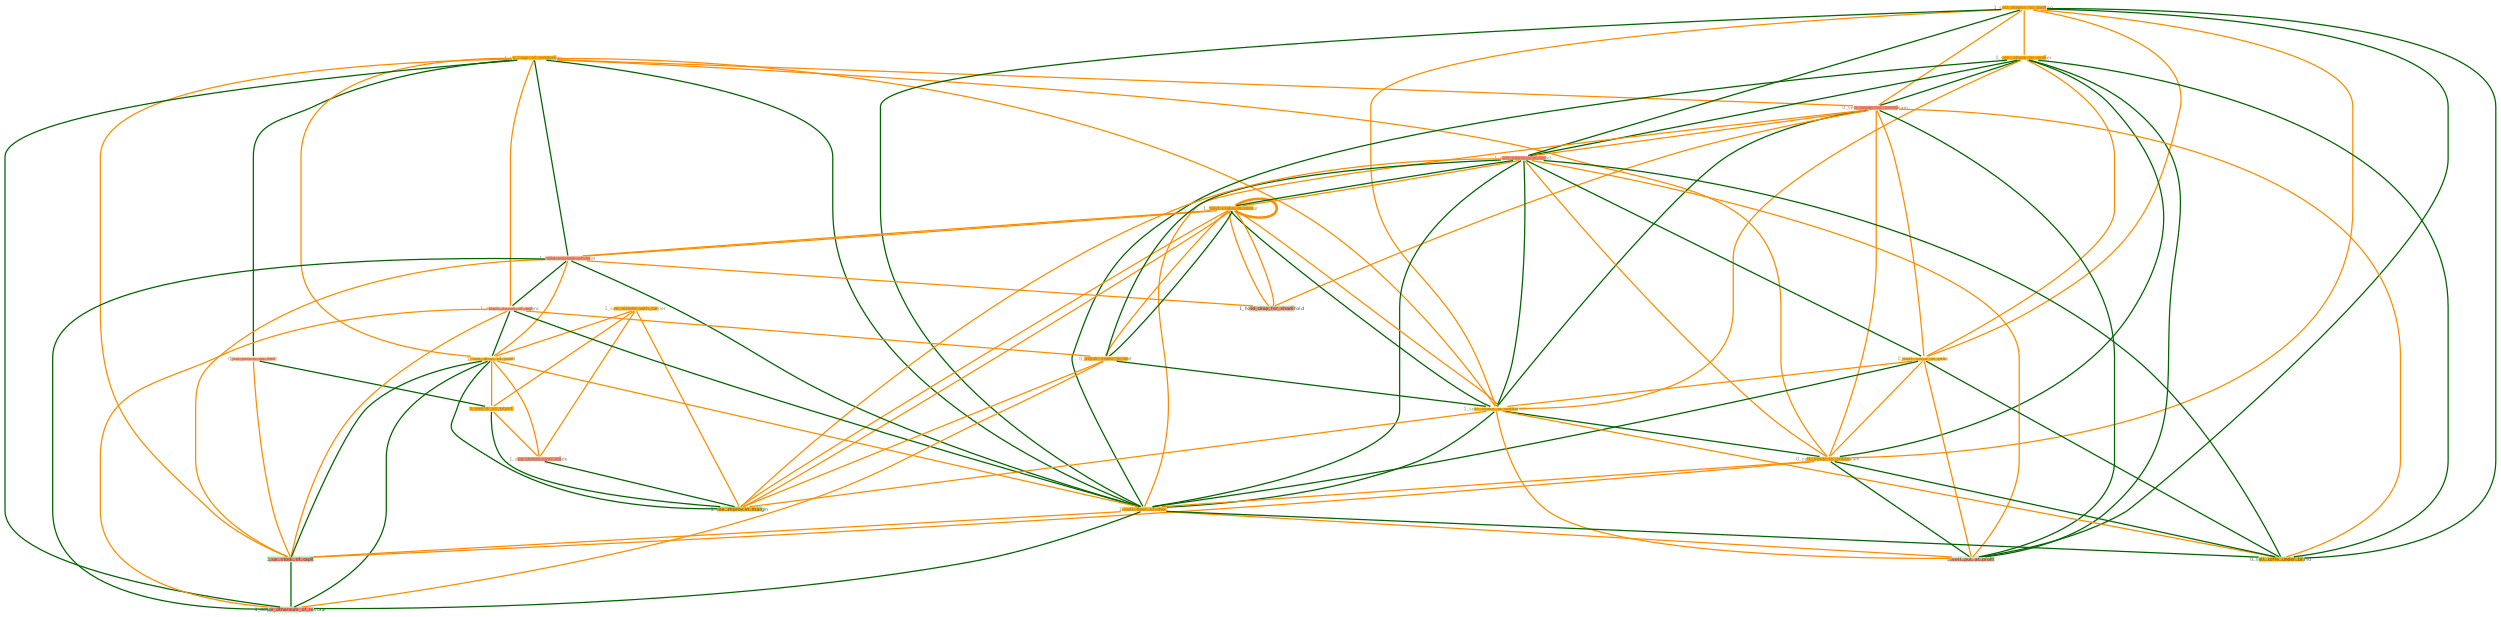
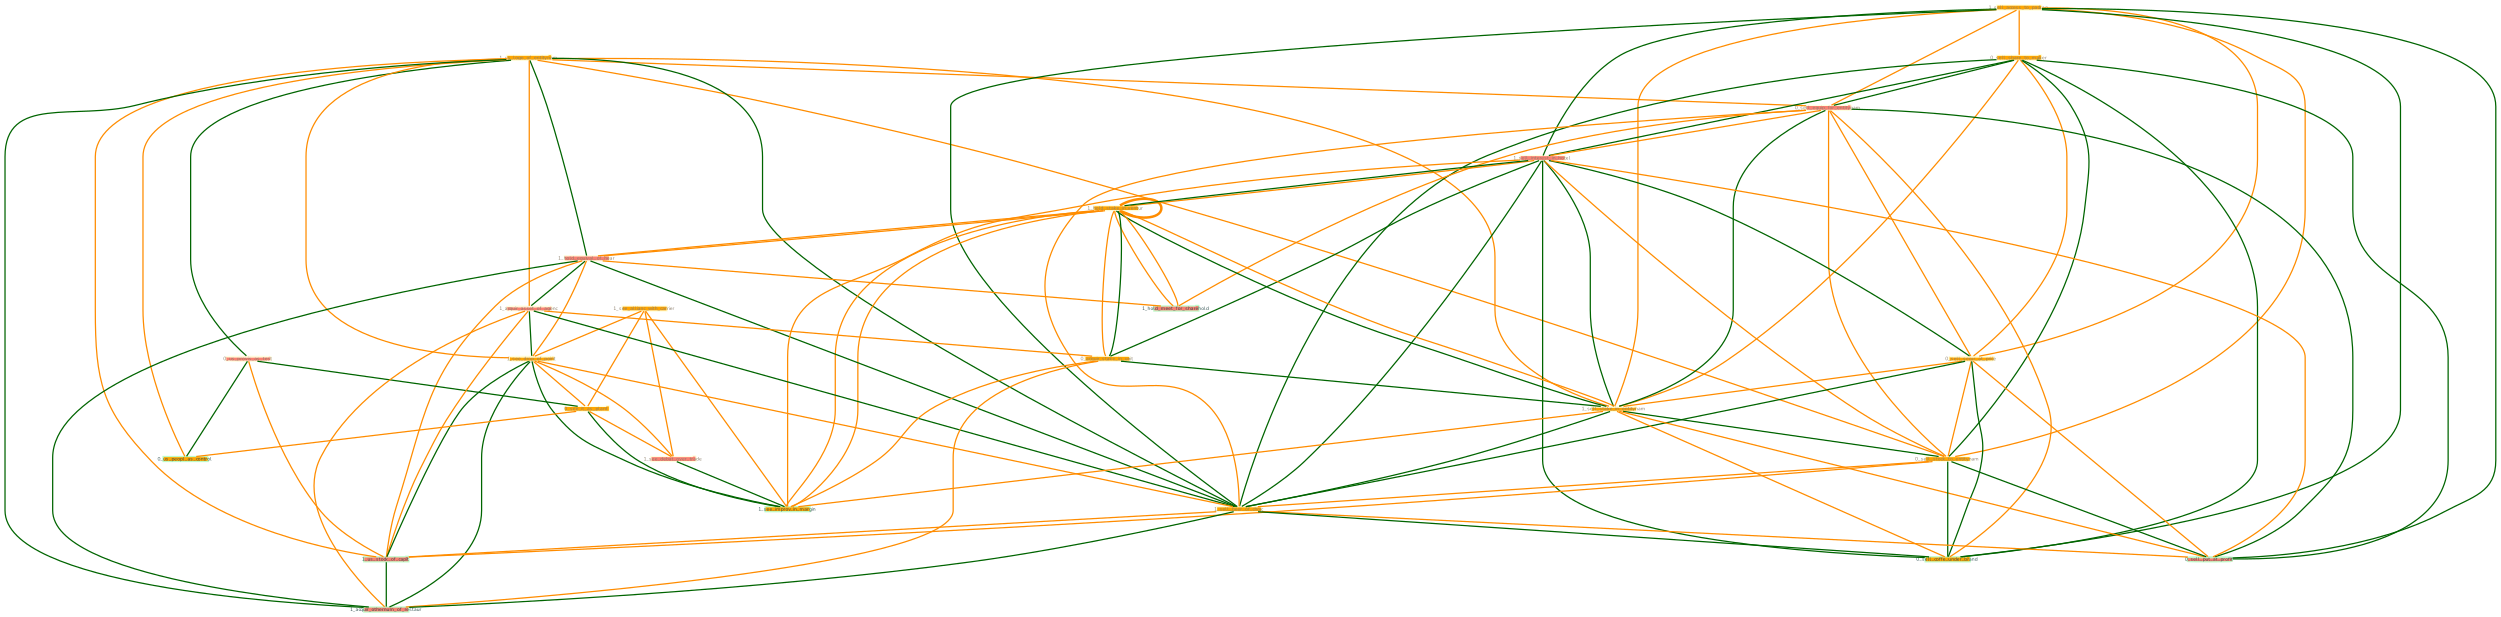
node "1_hold_drop_for_sharehold": label "1_hold_drop_for_sharehold" -> "1_hold_meet_for_sharehold"
node "0_us_peopl_as_control": added
